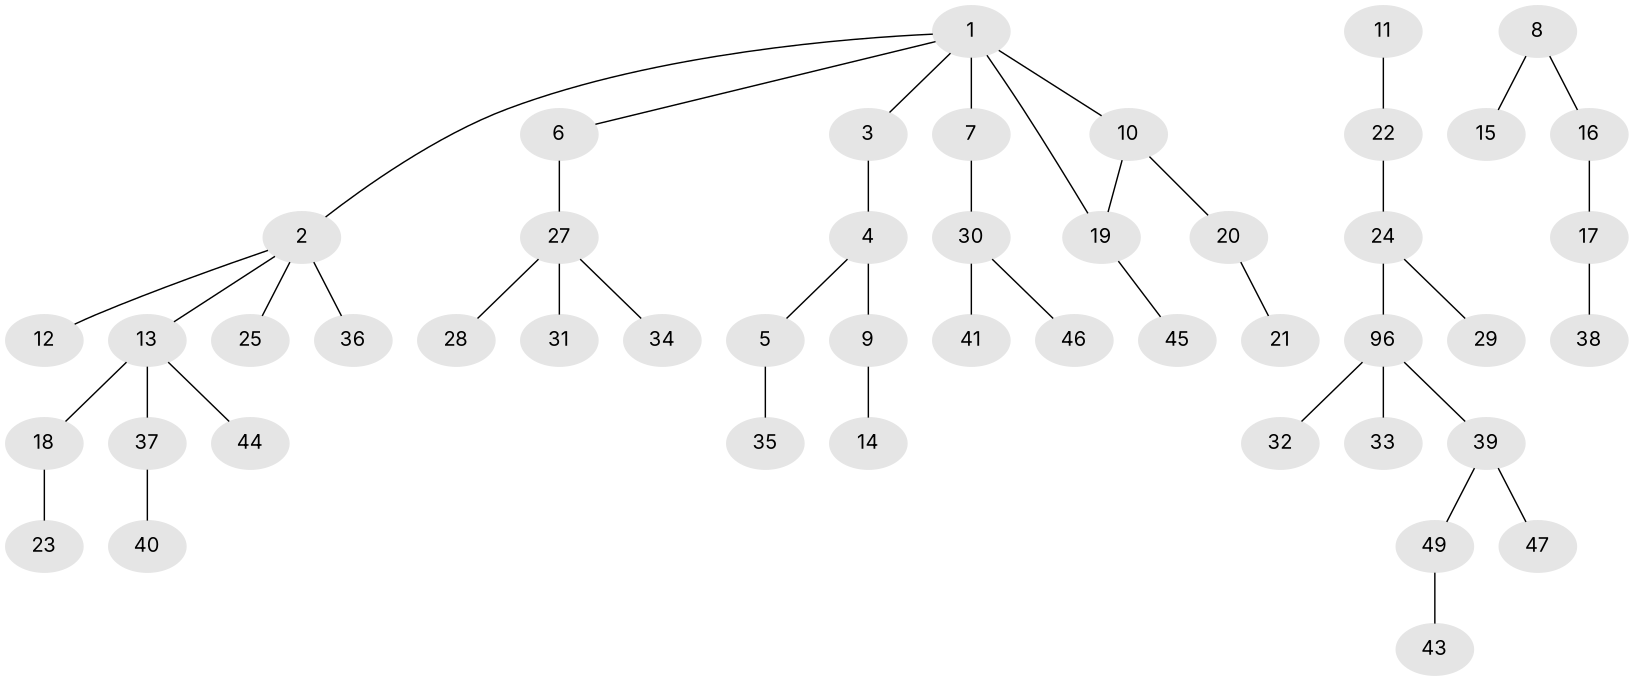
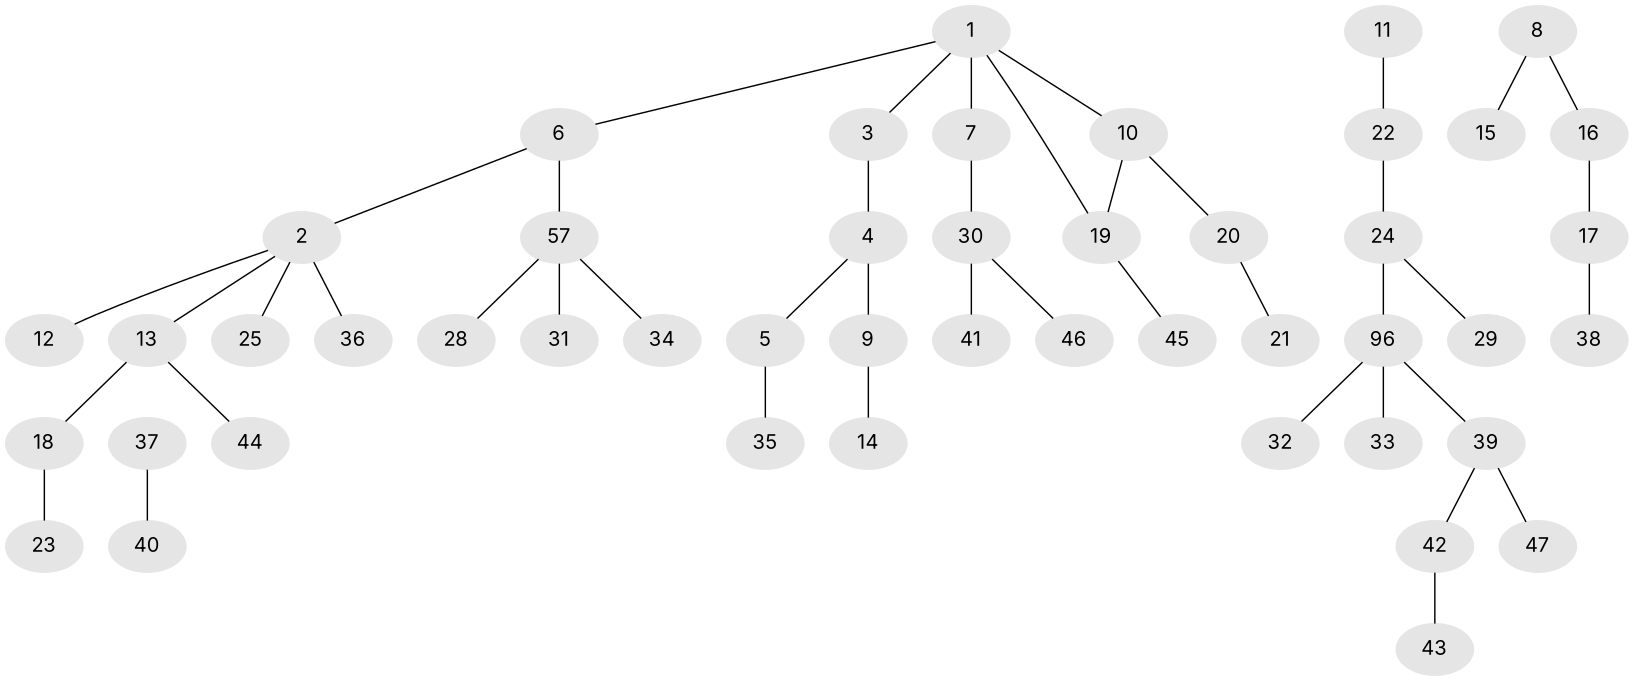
edge "1" -- "2": now "6" -- "2"
node "27": label "27" -> "57"
edge "13" -- "37": removed
node "49": label "49" -> "42"
